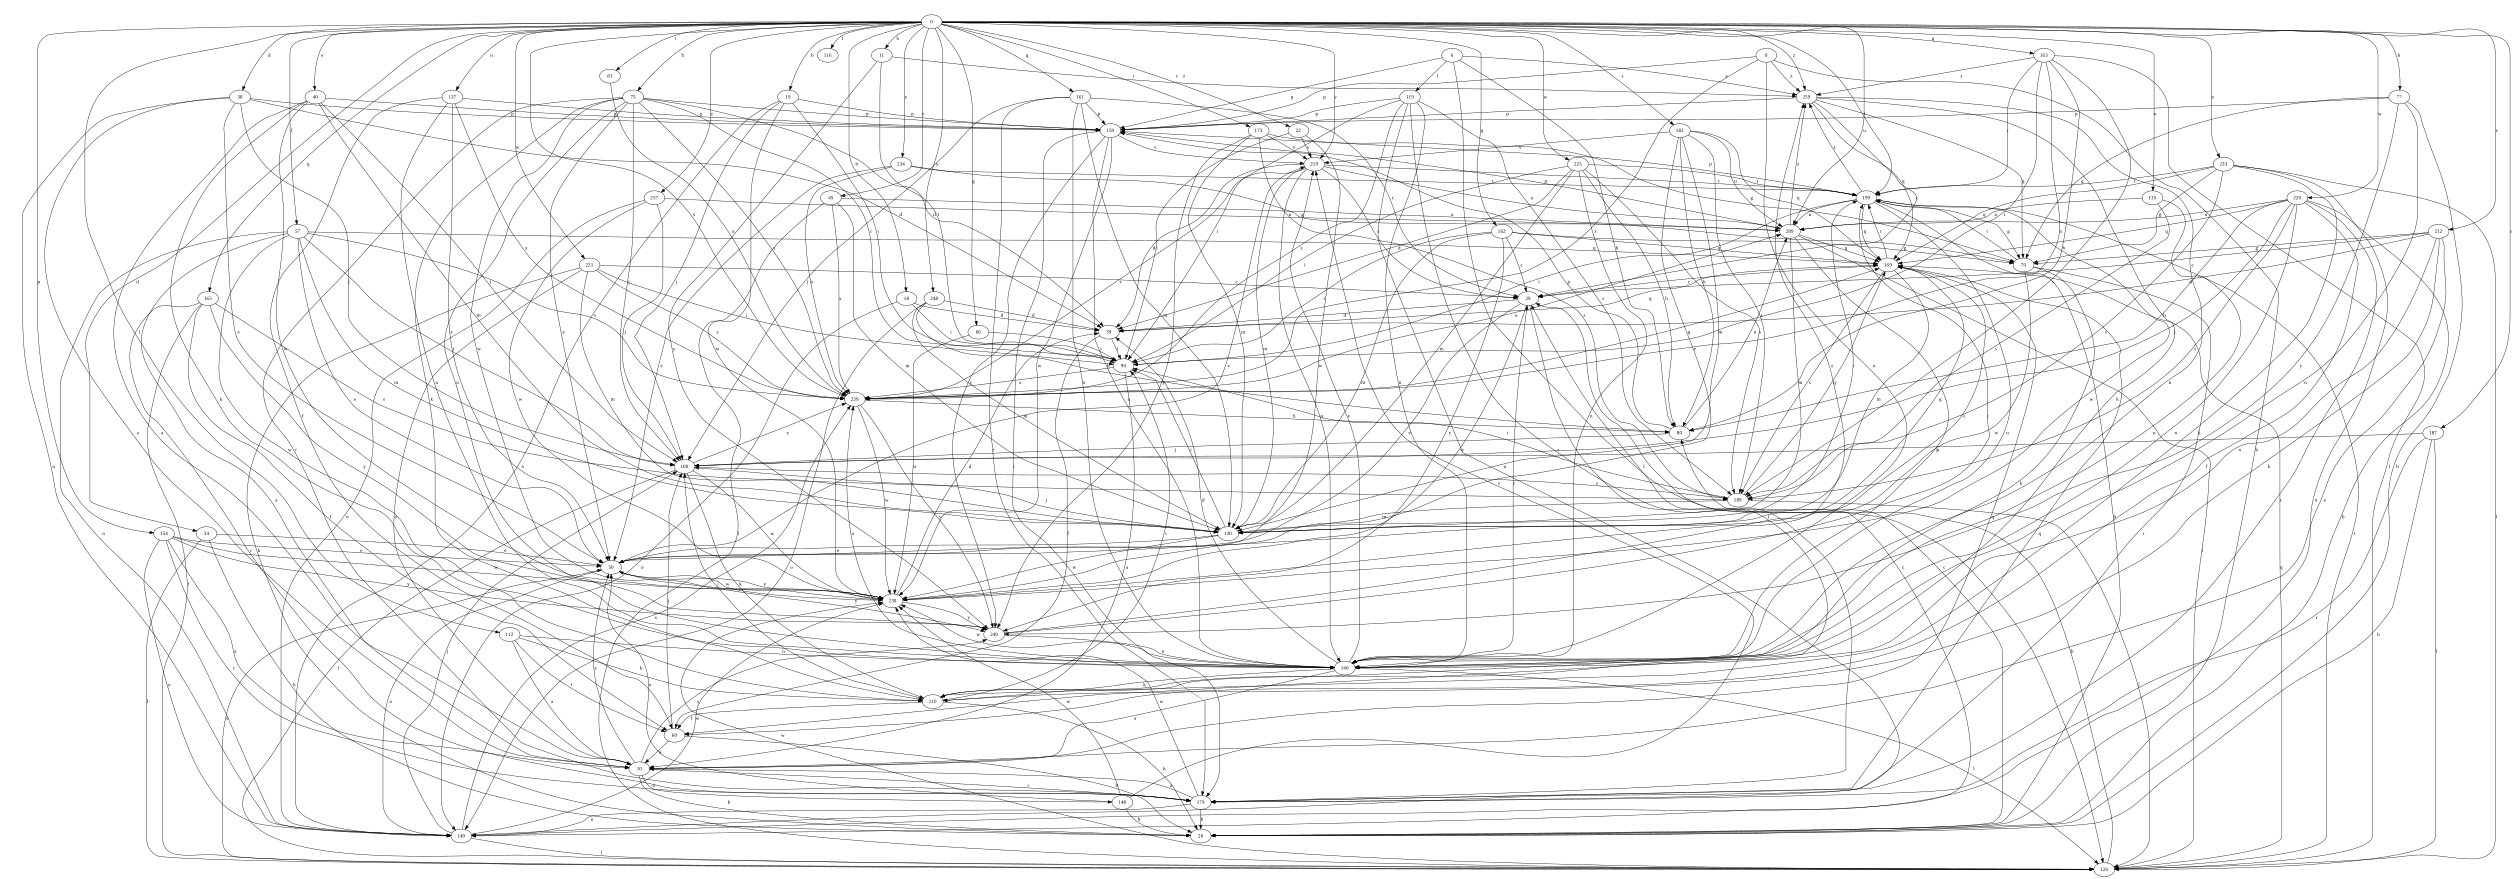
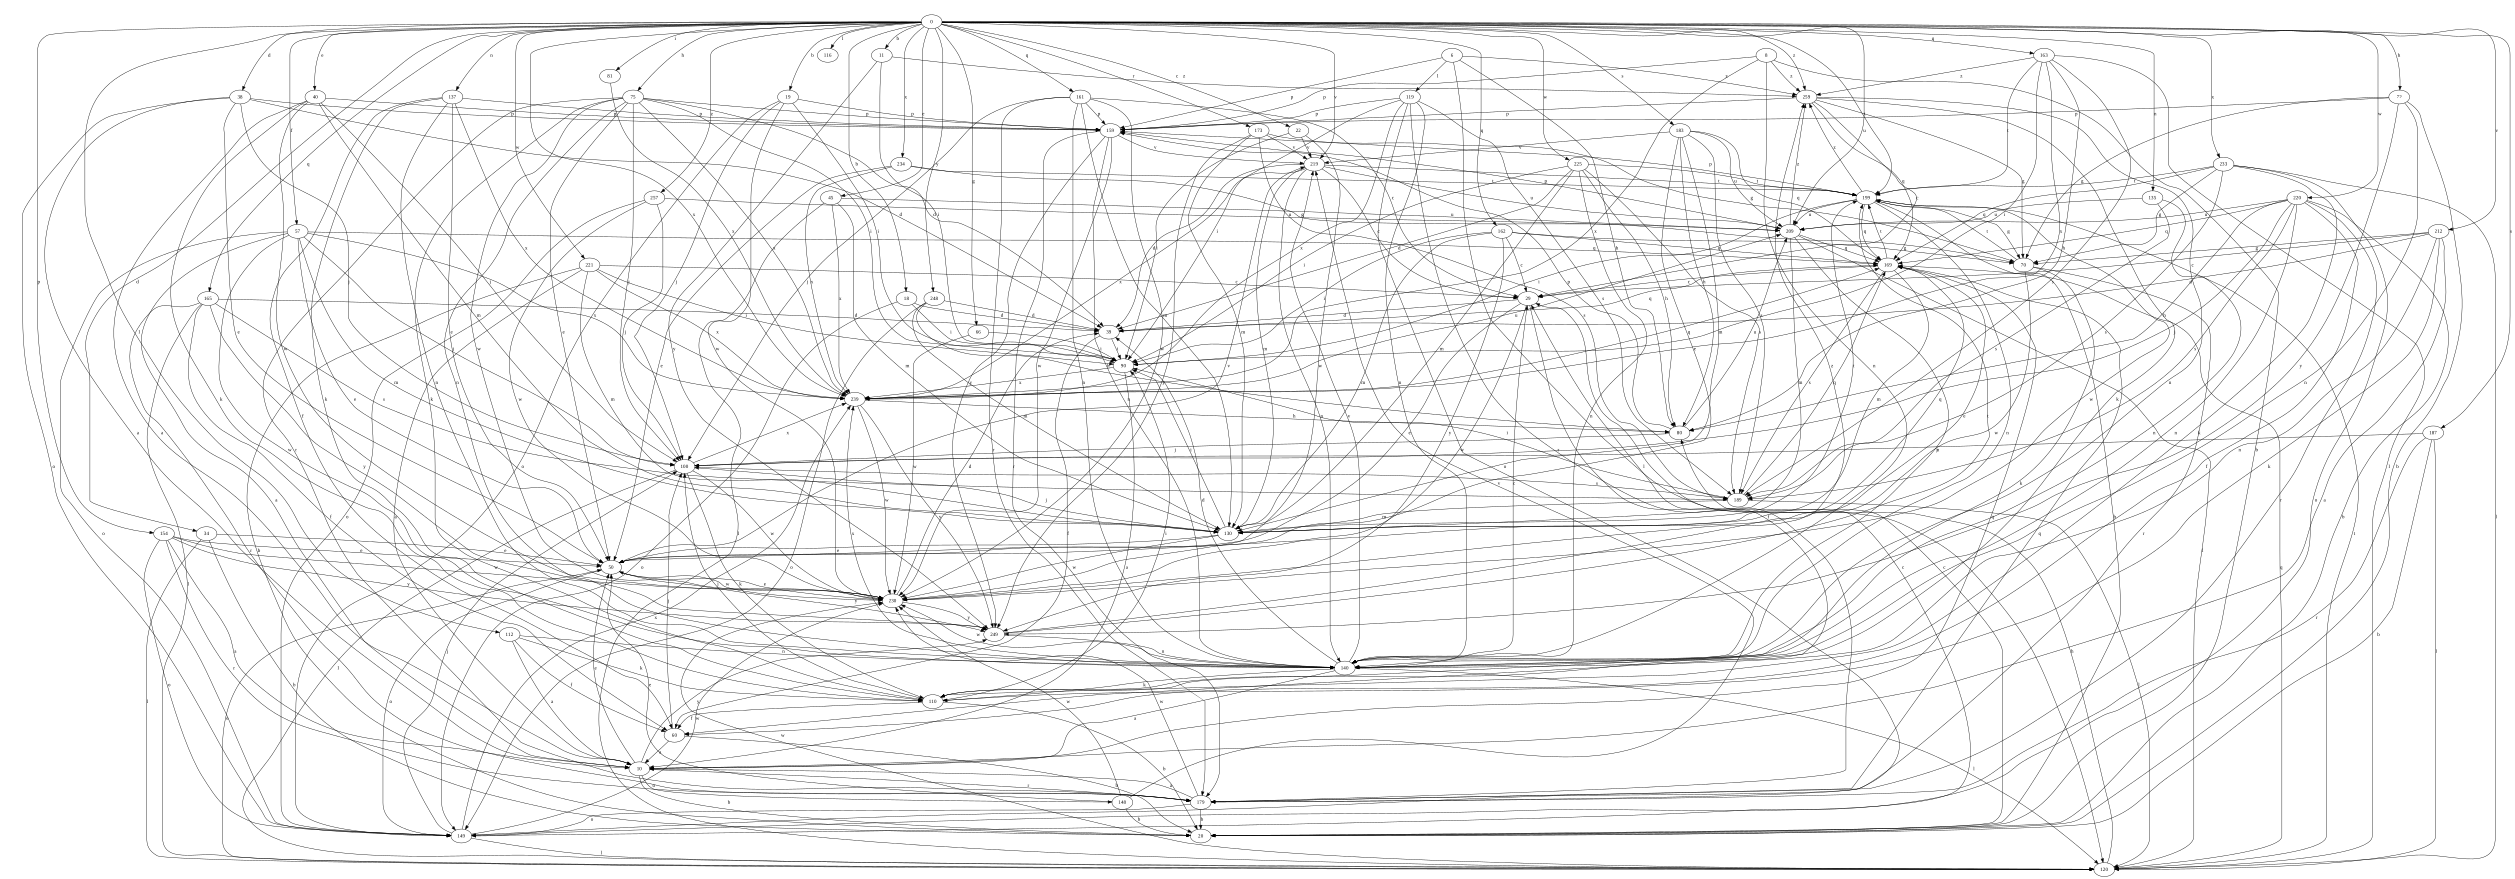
edge "165" -> "39": added, label "d"
edge "161" -> "230": added, label "w"
edge "137" -> "110": added, label "k"
